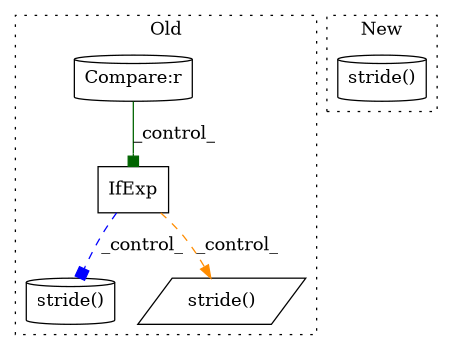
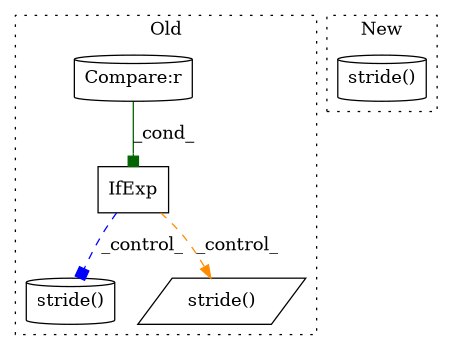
edge "Compare:r" -> "IfExp": label "_control_" -> "_cond_"
